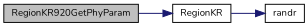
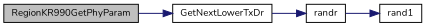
node "RegionKR920GetPhyParam": label "RegionKR920GetPhyParam" -> "RegionKR990GetPhyParam"
node "RegionKR": label "RegionKR" -> "GetNextLowerTxDr"
node "rand1": added
